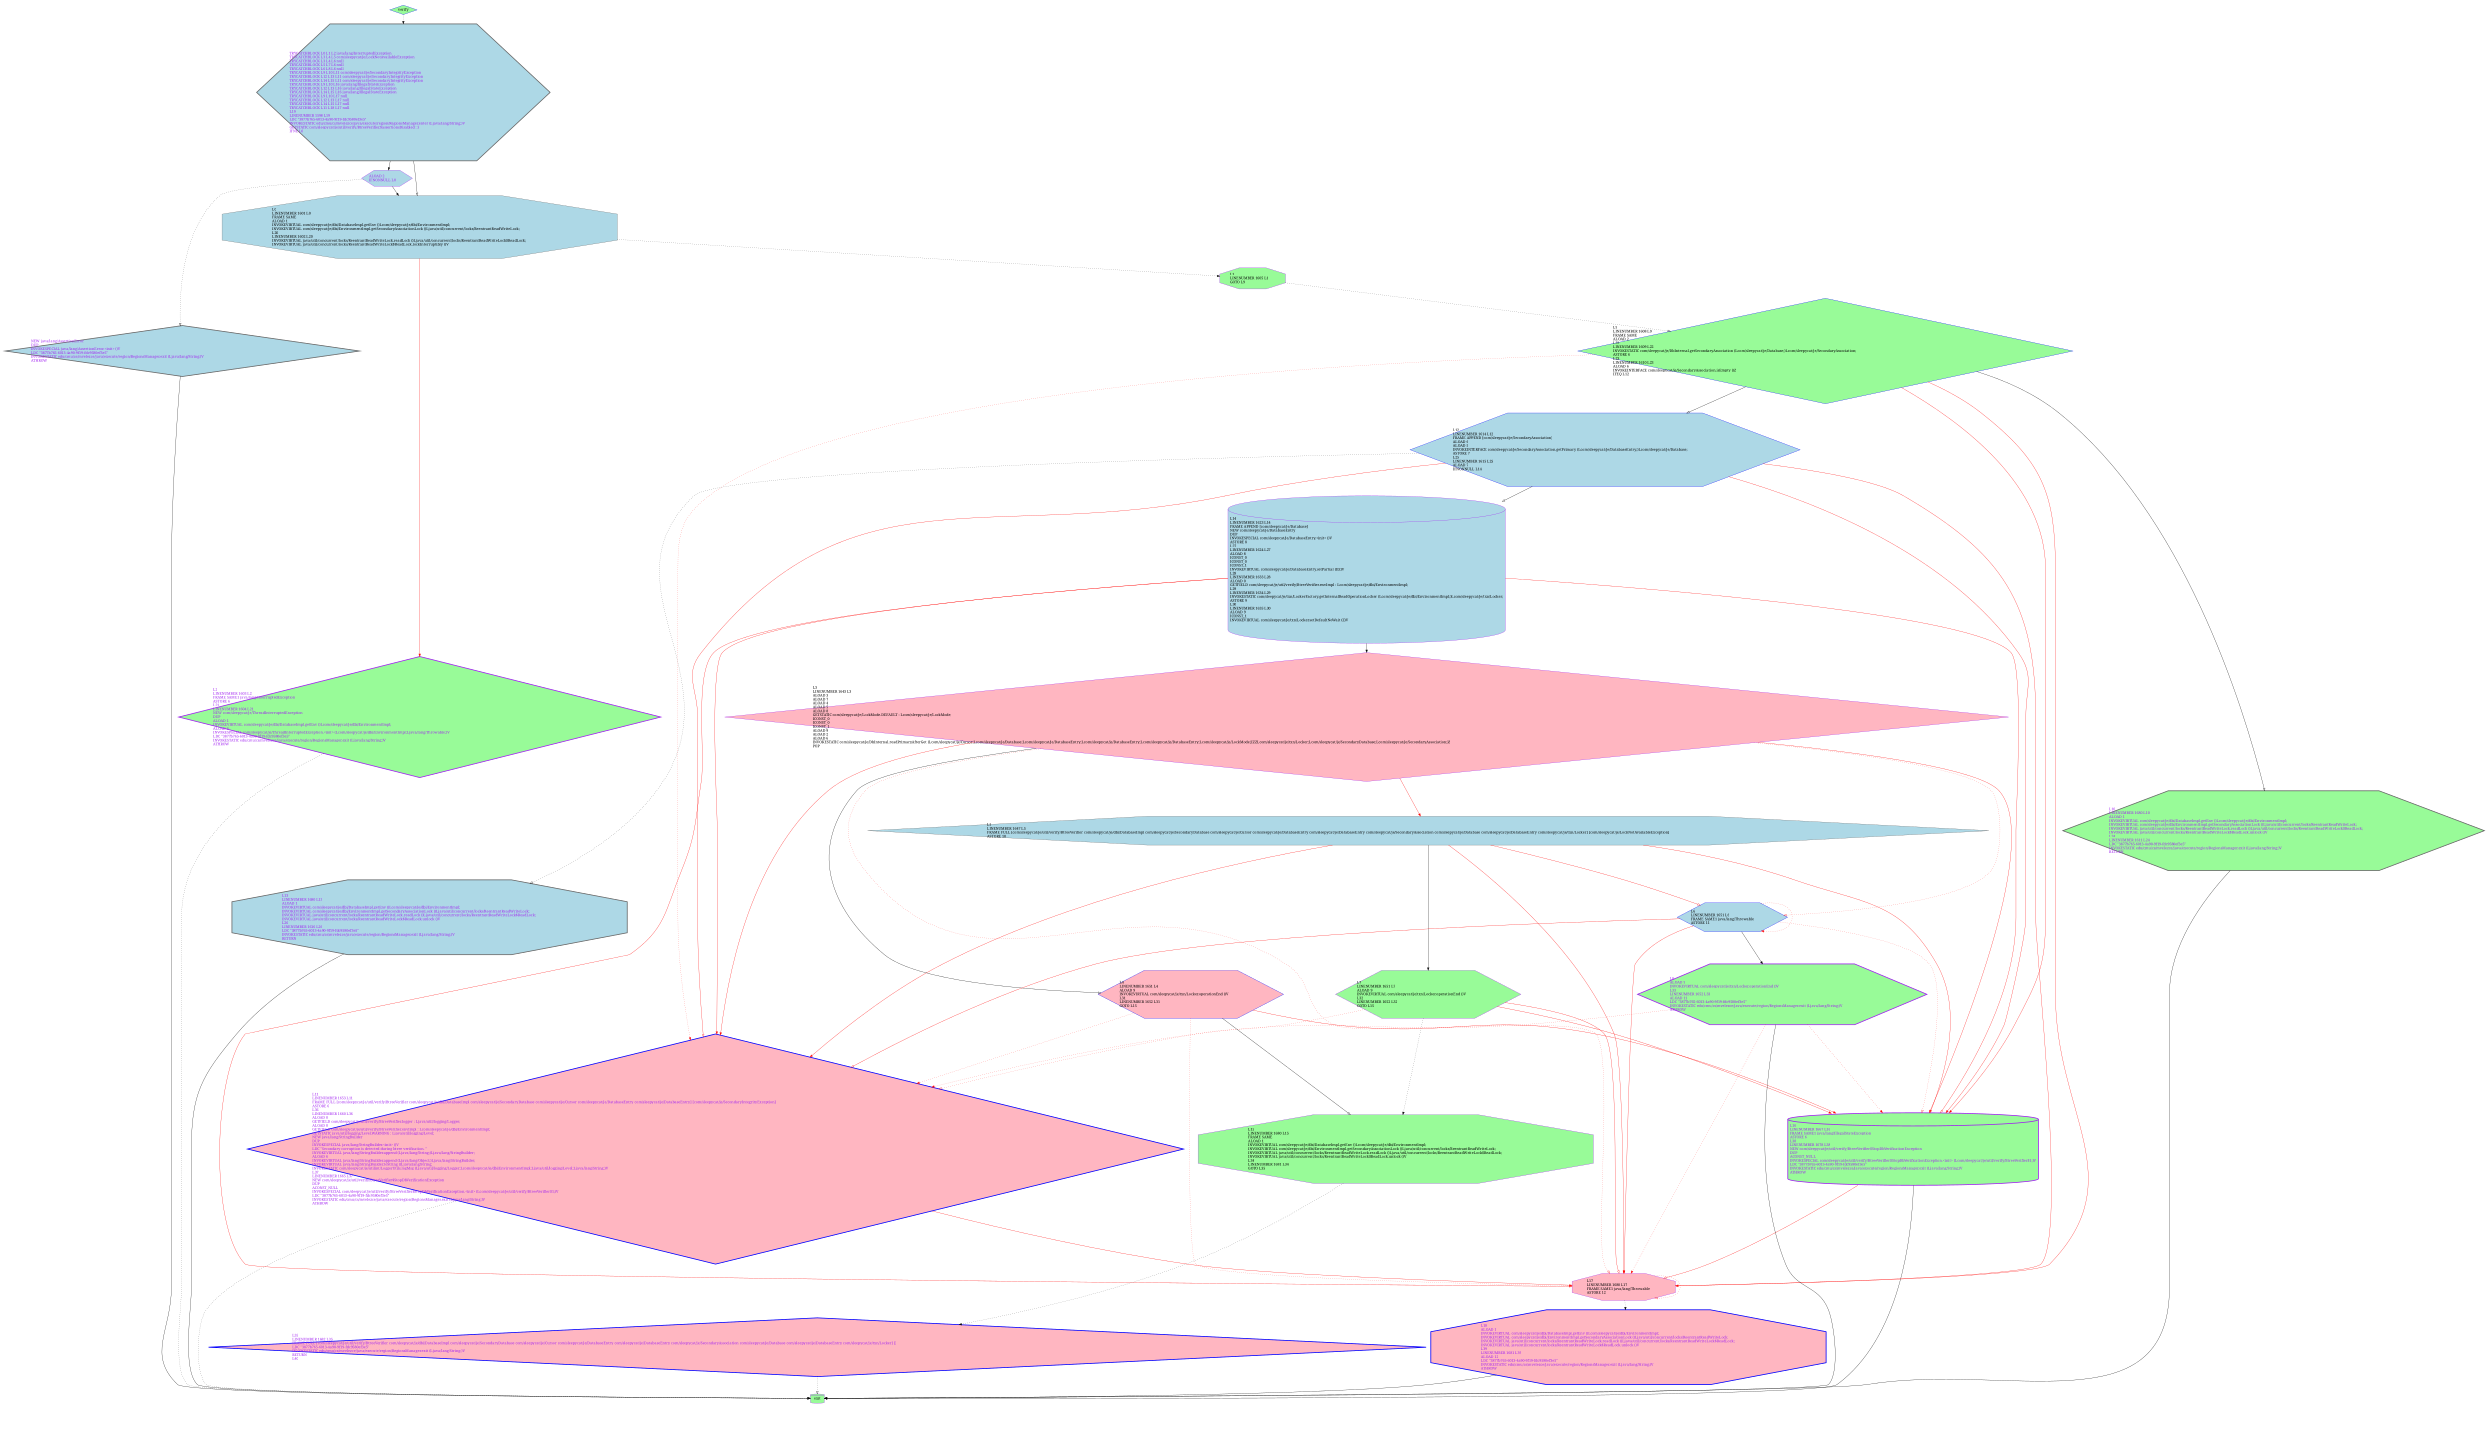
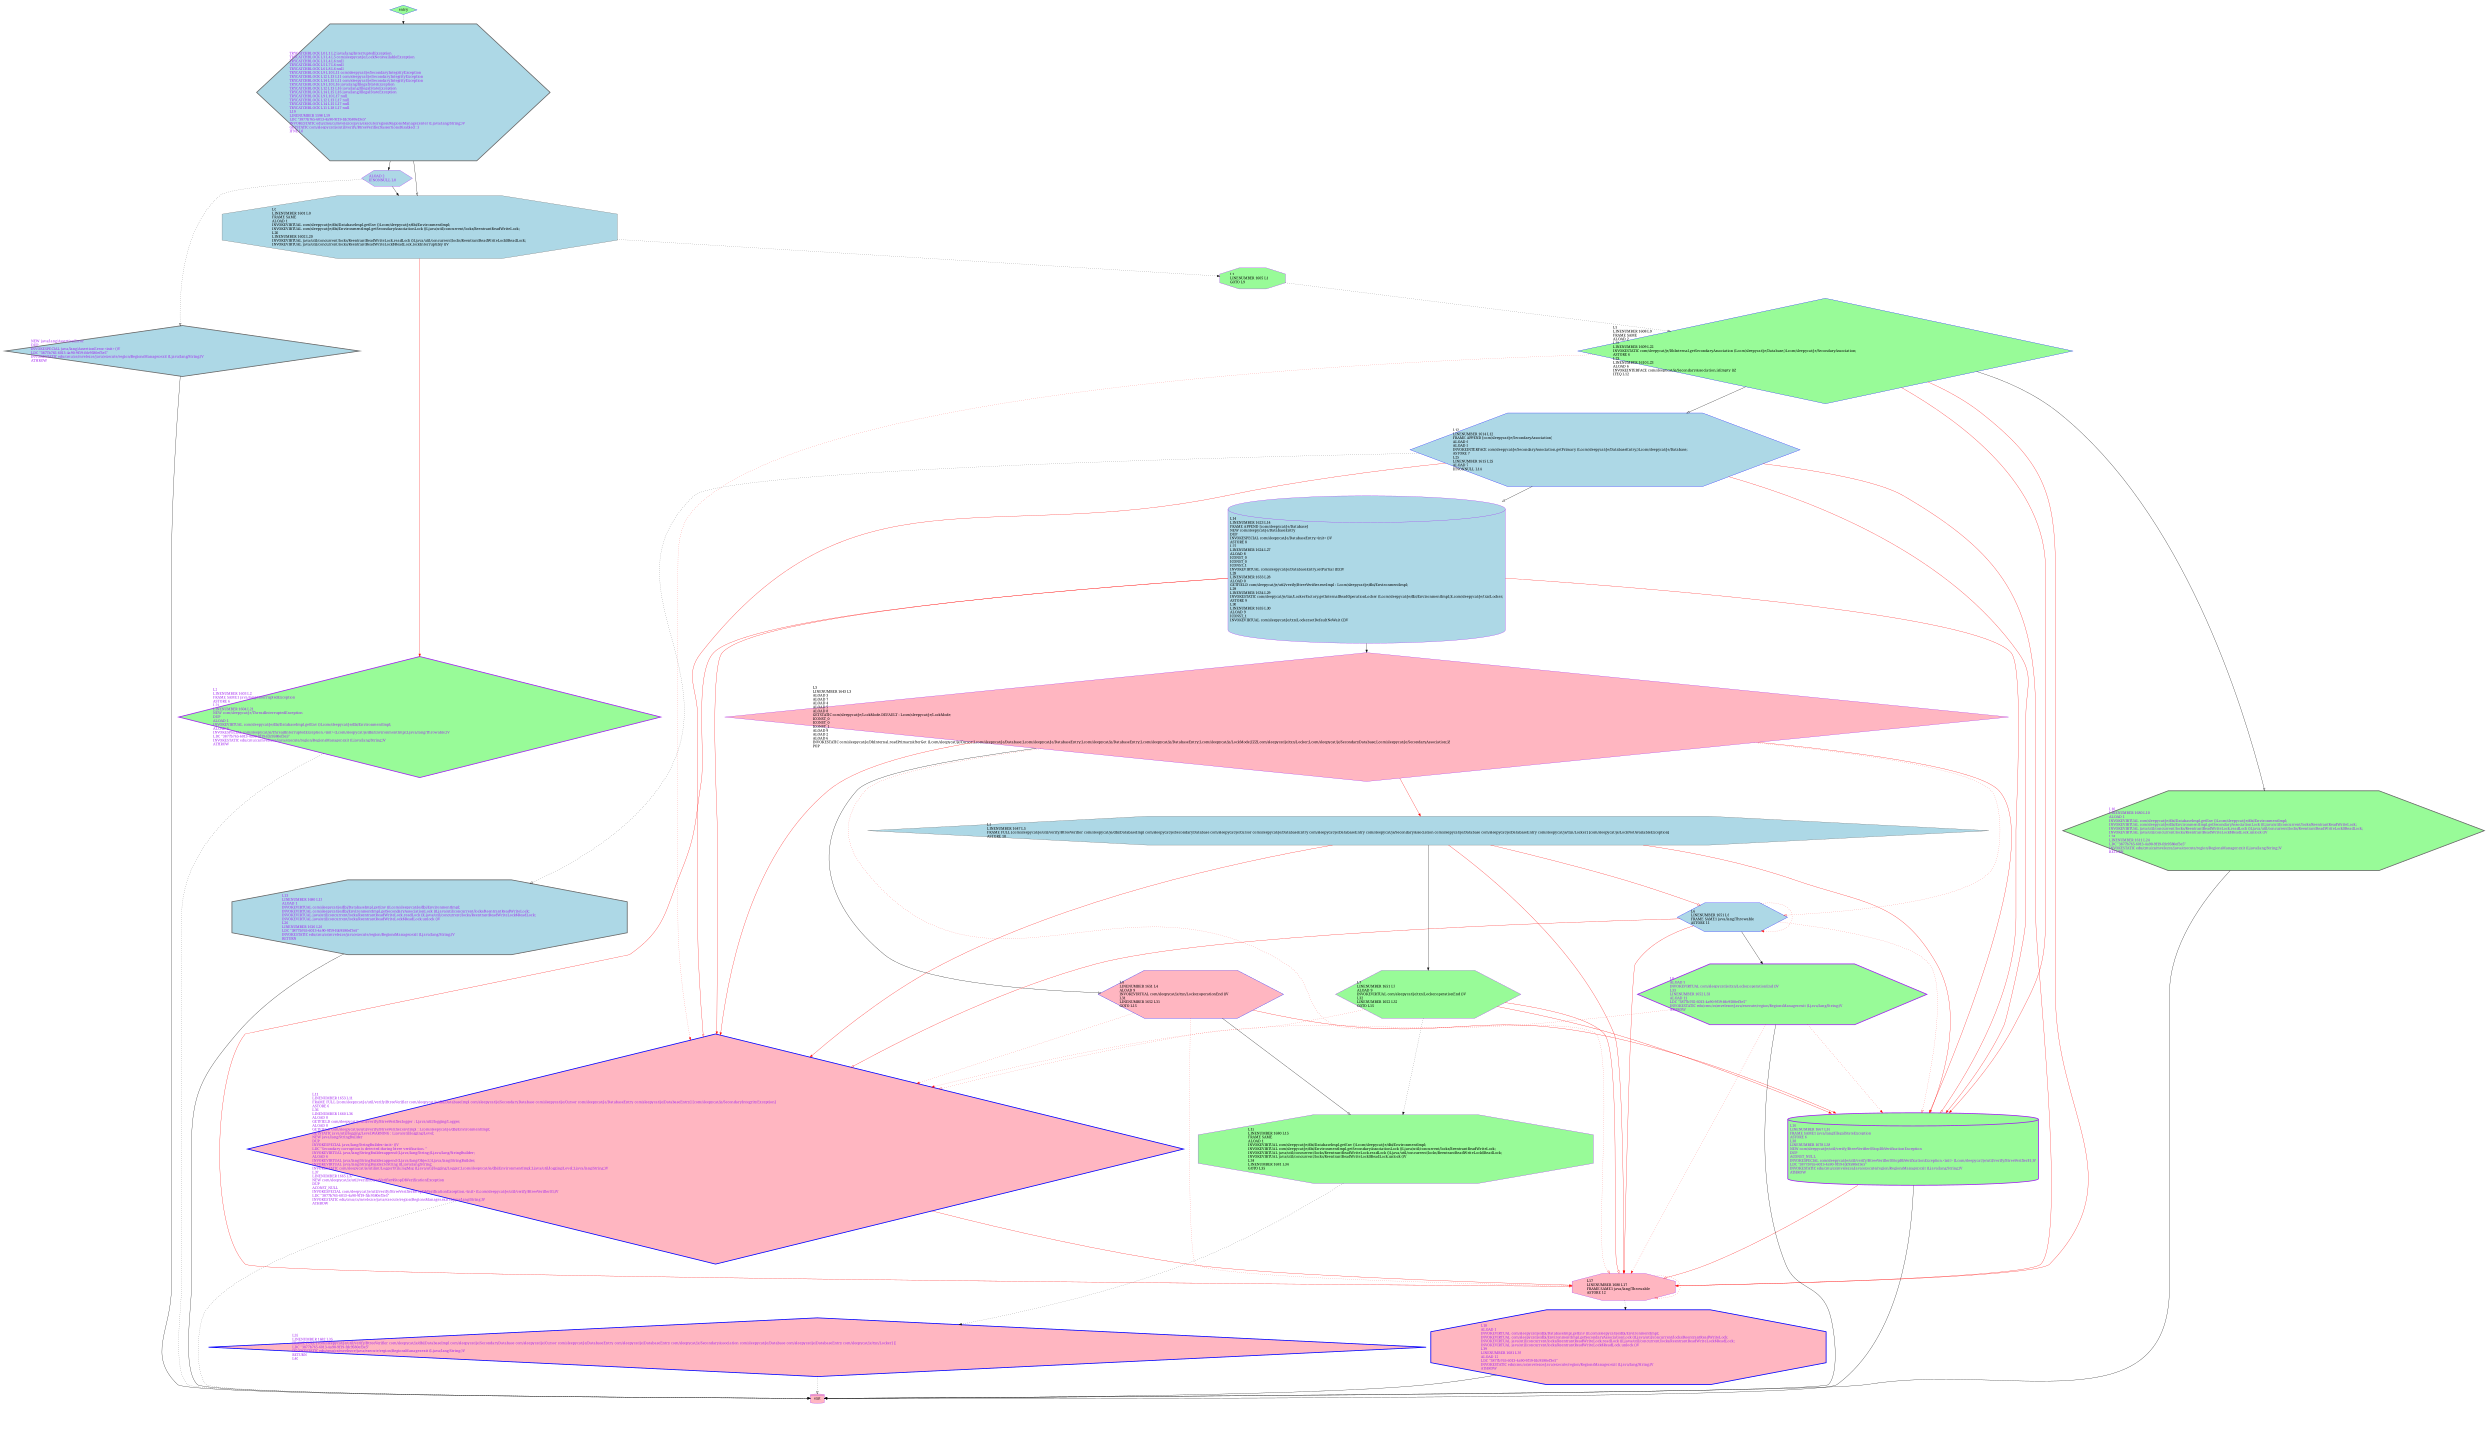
node "verify": label "verify" -> "entry"
node "exit": fillcolor palegreen -> lightpink
